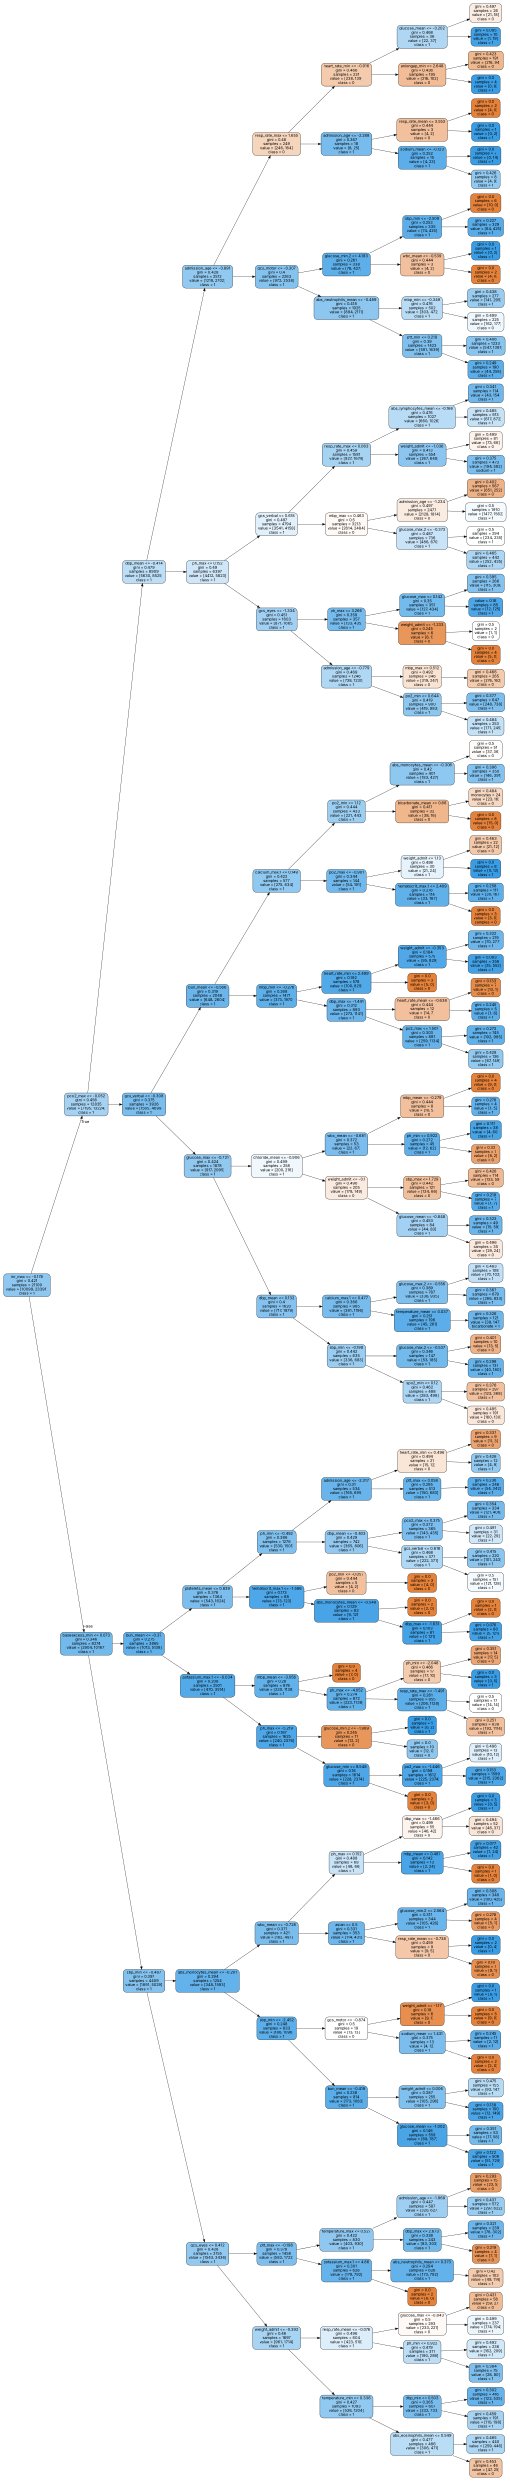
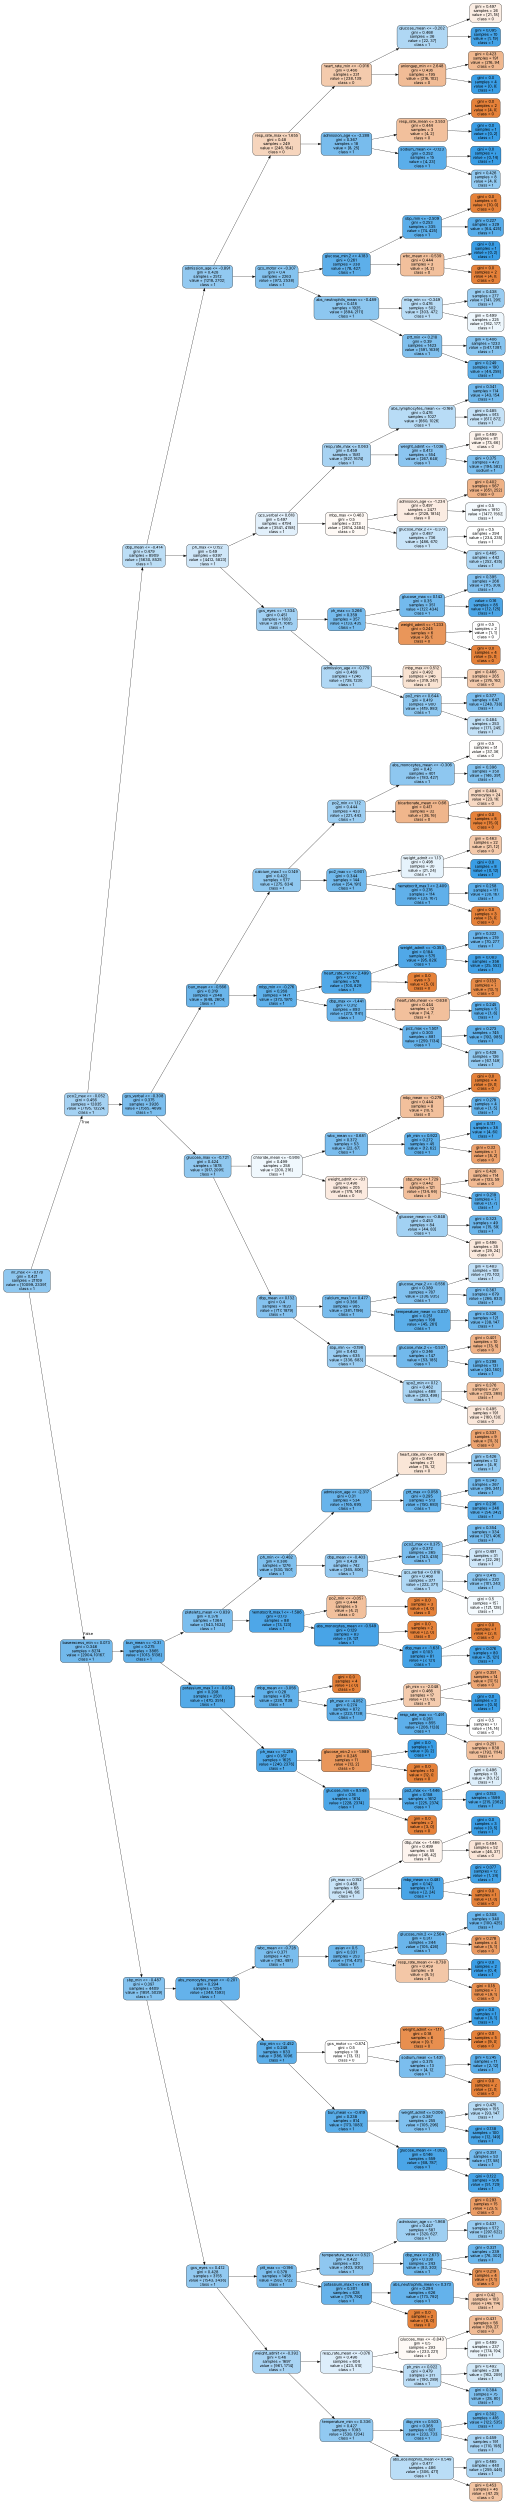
node "gini = 0.499 samples = 225 value = [162, 177] class = 0": label "gini = 0.499 samples = 225 value = [162, 177] class = 0" -> "gini = 0.499 samples = 225 value = [162, 177] class = 1"
node "gini = 0.0 samples = 3 value = [3, 0] samples = 0": label "gini = 0.0 samples = 3 value = [3, 0] samples = 0" -> "gini = 0.0 samples = 3 value = [3, 0] class = 0"
node "gini = 0.0 samples = 3 value = [5, 0] class = 0": label "gini = 0.0 samples = 3 value = [5, 0] class = 0" -> "gini = 0.0 eyes = 3 value = [5, 0] class = 0"
node "gini = 0.326 samples = 121 value = [38, 147] bicarbonate = 1": label "gini = 0.326 samples = 121 value = [38, 147] bicarbonate = 1" -> "gini = 0.326 samples = 121 value = [38, 147] class = 1"
node "gini = 0.343 samples = 267 value = [96, 341] class = 1": added
node "gini = 0.0 samples = 10 value = [12, 0] class = 0": fillcolor #8dc7f0 -> #e58139
node "gini = 0.077 samples = 42 value = [1, 24] class = 1": label "gini = 0.077 samples = 42 value = [1, 24] class = 1" -> "gini = 0.077 samples = 12 value = [1, 24] class = 1"
